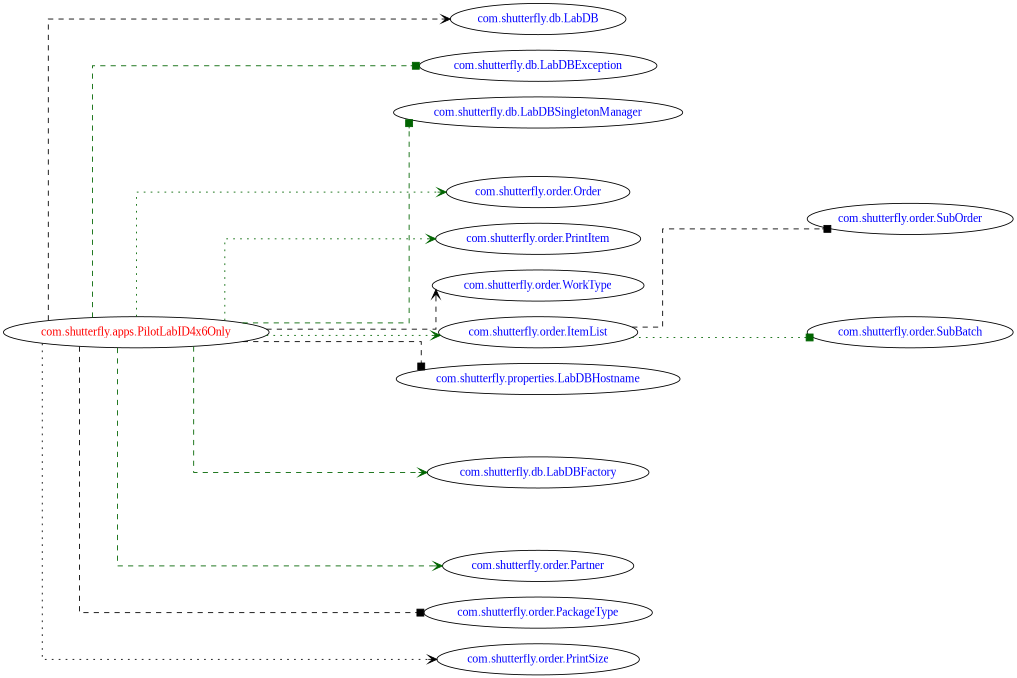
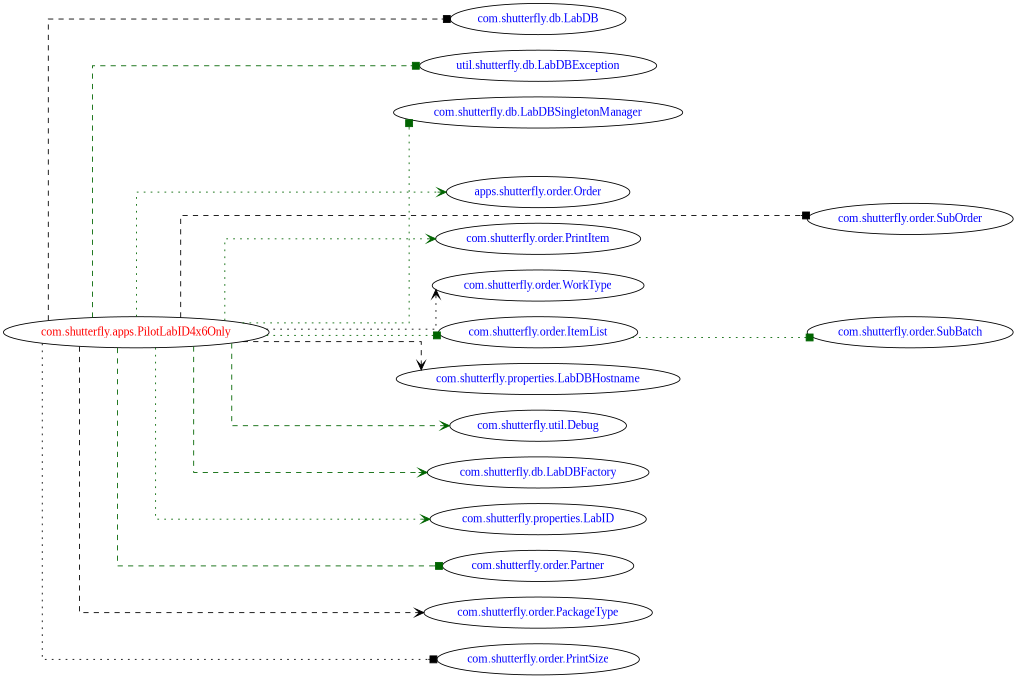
edge "com.shutterfly.apps.PilotLabID4x6Only" -> "com.shutterfly.db.LabDB": arrowhead vee -> box
node "com.shutterfly.db.LabDBException": label "com.shutterfly.db.LabDBException" -> "util.shutterfly.db.LabDBException"
node "com.shutterfly.order.Order": label "com.shutterfly.order.Order" -> "apps.shutterfly.order.Order"
edge "com.shutterfly.order.ItemList" -> "com.shutterfly.order.SubOrder": now "com.shutterfly.apps.PilotLabID4x6Only" -> "com.shutterfly.order.SubOrder"
edge "com.shutterfly.apps.PilotLabID4x6Only" -> "com.shutterfly.db.LabDBSingletonManager": style dashed -> dotted
edge "com.shutterfly.apps.PilotLabID4x6Only" -> "com.shutterfly.order.WorkType": style dashed -> dotted
edge "com.shutterfly.apps.PilotLabID4x6Only" -> "com.shutterfly.order.ItemList": arrowhead vee -> box
edge "com.shutterfly.apps.PilotLabID4x6Only" -> "com.shutterfly.properties.LabDBHostname": arrowhead box -> vee
node "com.shutterfly.util.Debug": added
node "com.shutterfly.properties.LabID": added
edge "com.shutterfly.apps.PilotLabID4x6Only" -> "com.shutterfly.order.Partner": arrowhead vee -> box
edge "com.shutterfly.apps.PilotLabID4x6Only" -> "com.shutterfly.order.PackageType": arrowhead box -> vee
edge "com.shutterfly.apps.PilotLabID4x6Only" -> "com.shutterfly.order.PrintSize": arrowhead vee -> box
